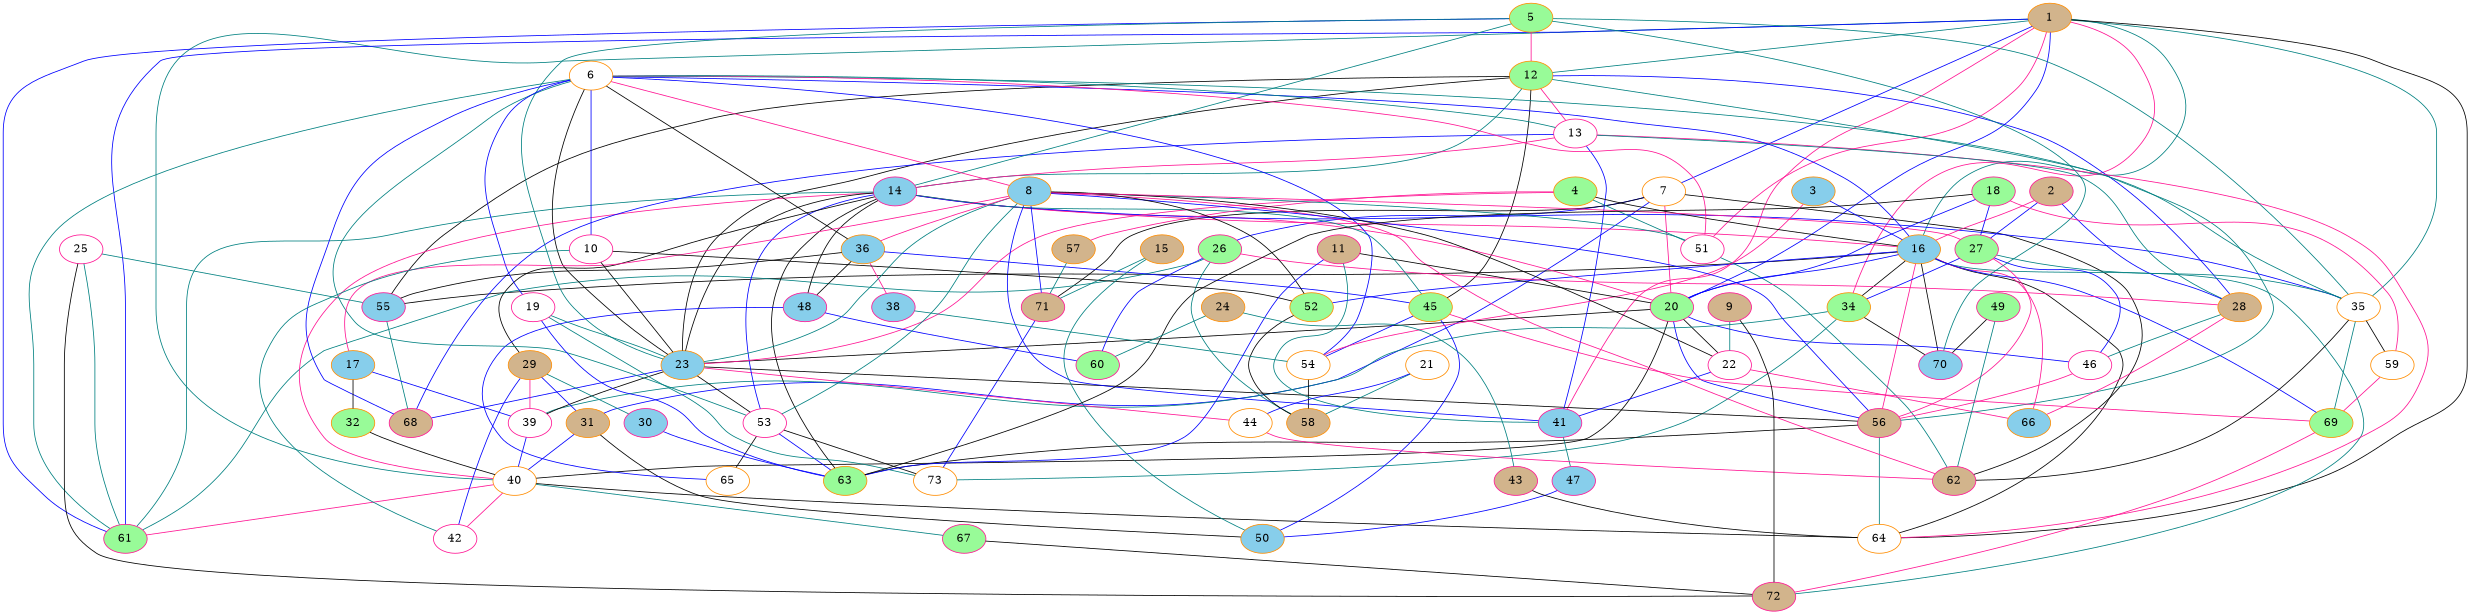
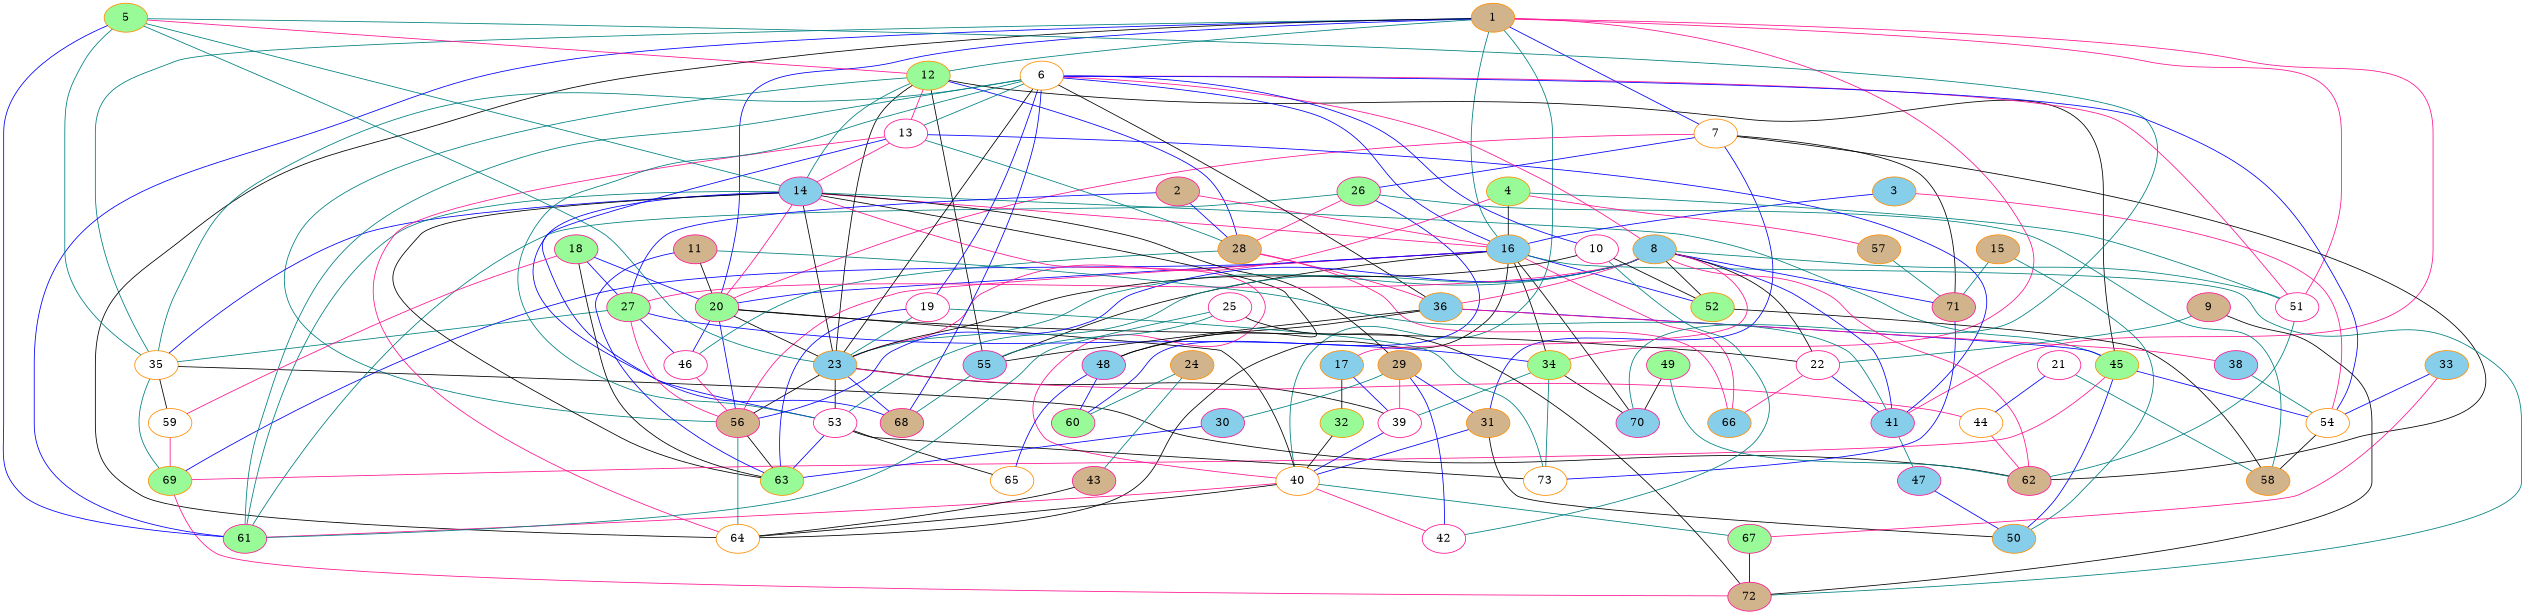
edge "28" -- "36": added
node "21": color darkorange -> deeppink
node "33": added
